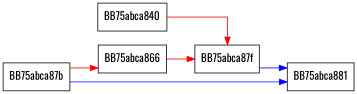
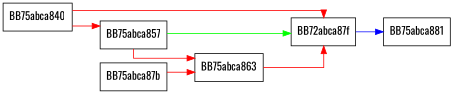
node "BB75abca857": added
node "BB75abca866": label "BB75abca866" -> "BB75abca863"
node "BB75abca87f": label "BB75abca87f" -> "BB72abca87f"
edge "BB75abca87b" -> "BB75abca881": removed
